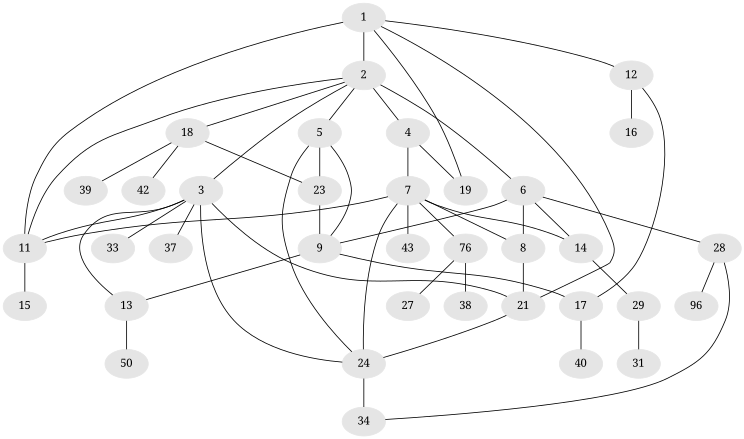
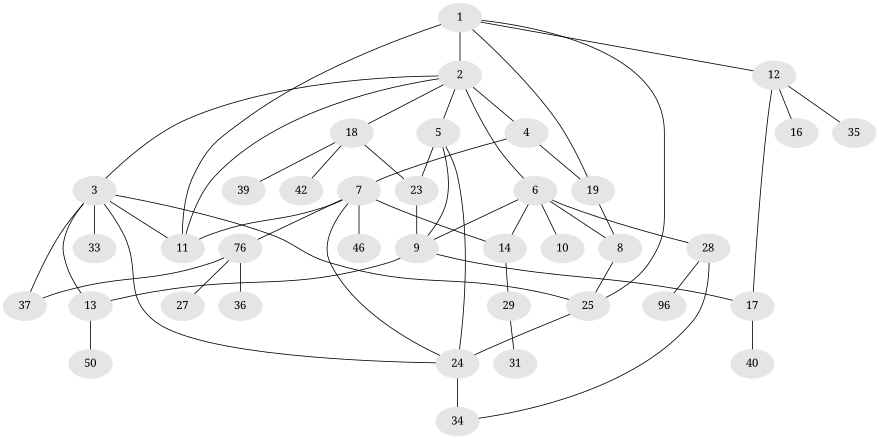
node "35": added
edge "7" -- "8": now "19" -- "8"
node "43": label "43" -> "46"
node "10": added
edge "76" -- "37": added
node "15": removed
node "38": label "38" -> "36"
node "21": label "21" -> "25"
